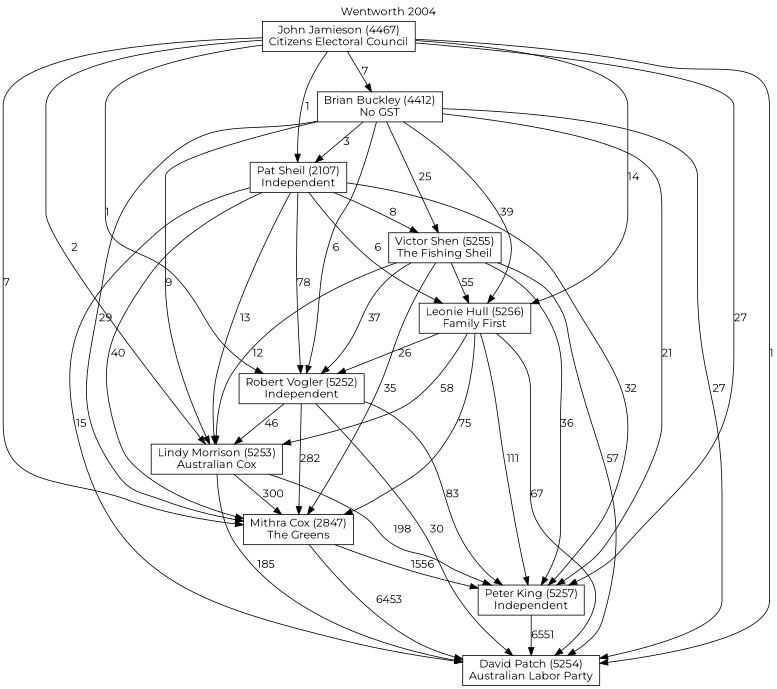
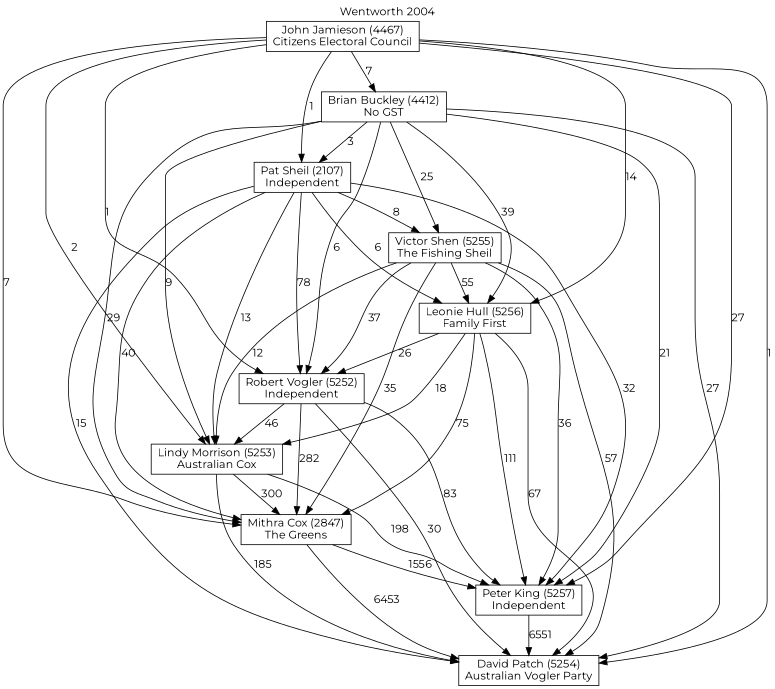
edge "Leonie Hull (5256) Family First" -> "Lindy Morrison (5253) Australian Cox": label "58" -> "18"
node "David Patch (5254) Australian Labor Party": label "David Patch (5254) Australian Labor Party" -> "David Patch (5254) Australian Vogler Party"
